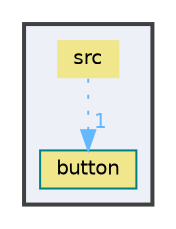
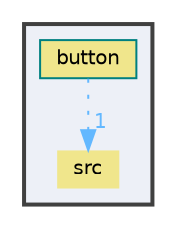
edge "src" -> "button": reversed
